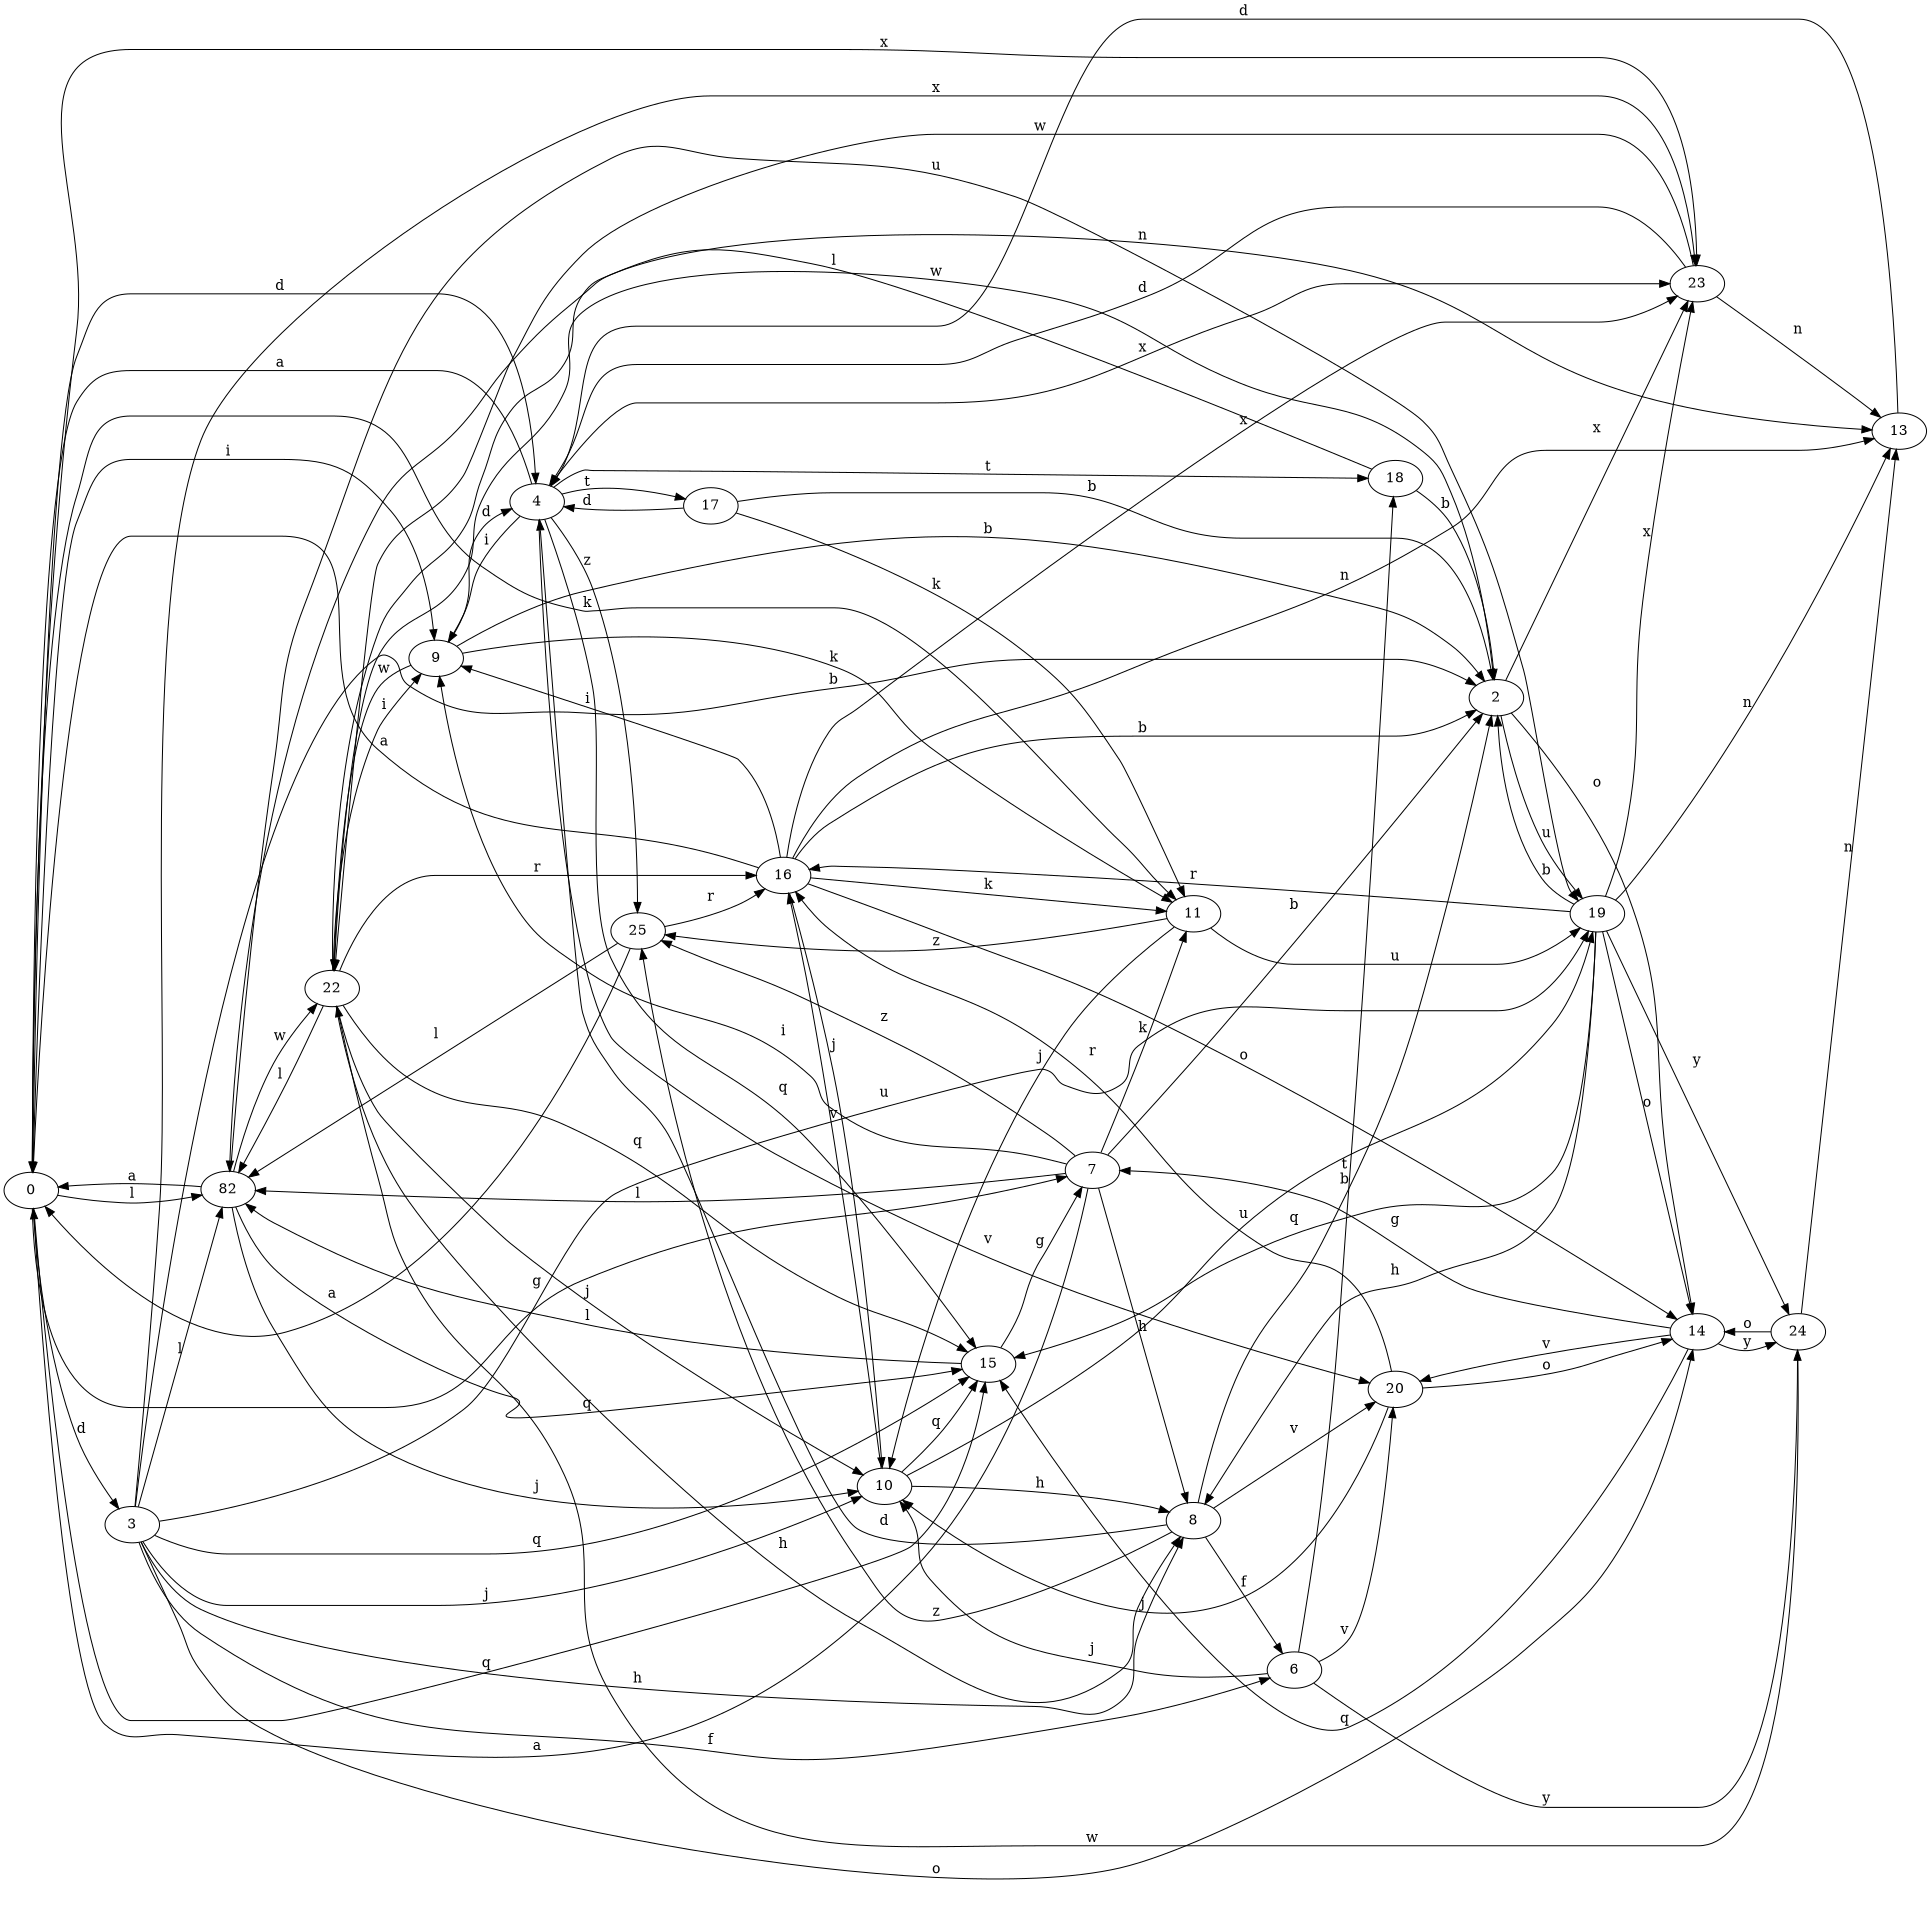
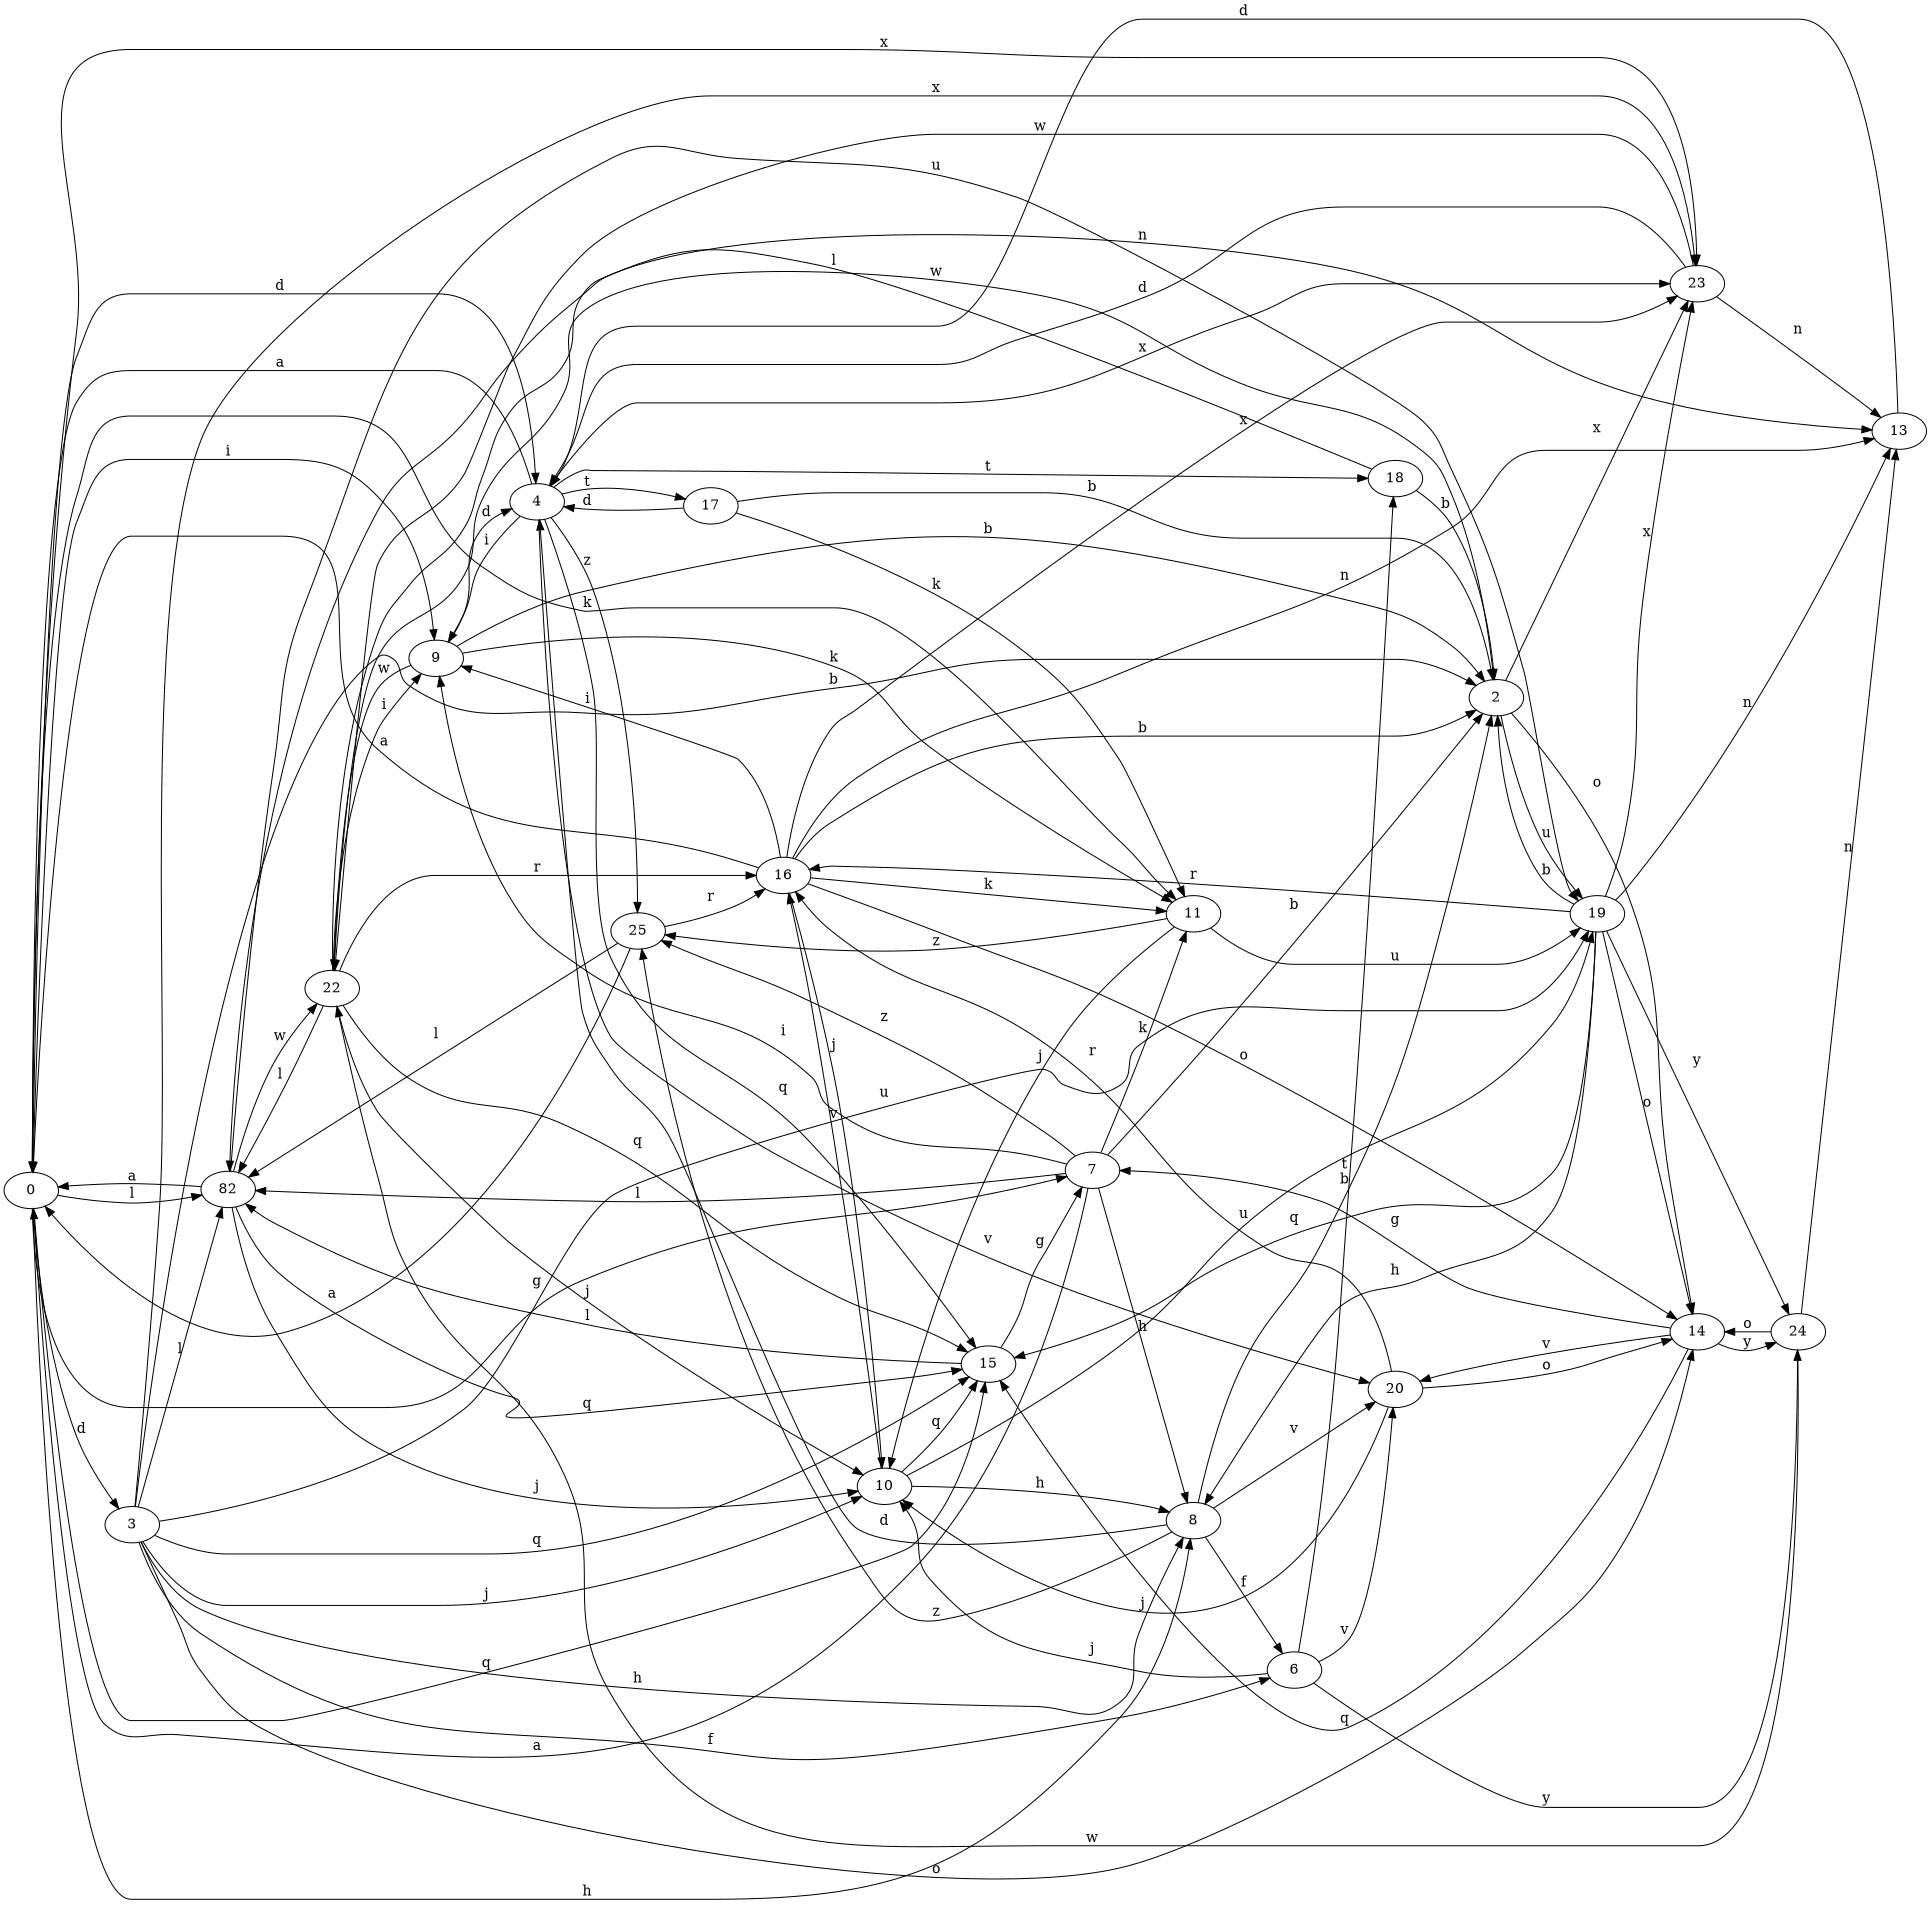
edge "22" -> "8": now "0" -> "8"
